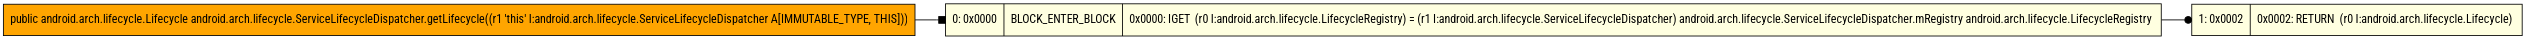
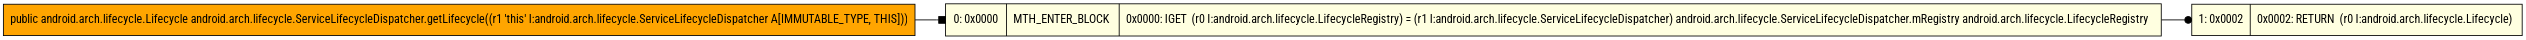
node "0: 0x0000": text "BLOCK_ENTER_BLOCK" -> "MTH_ENTER_BLOCK"
